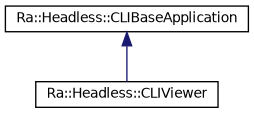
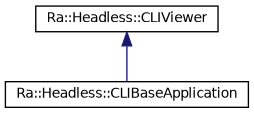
edge "Ra::Headless::CLIViewer" -> "Ra::Headless::CLIBaseApplication": reversed
